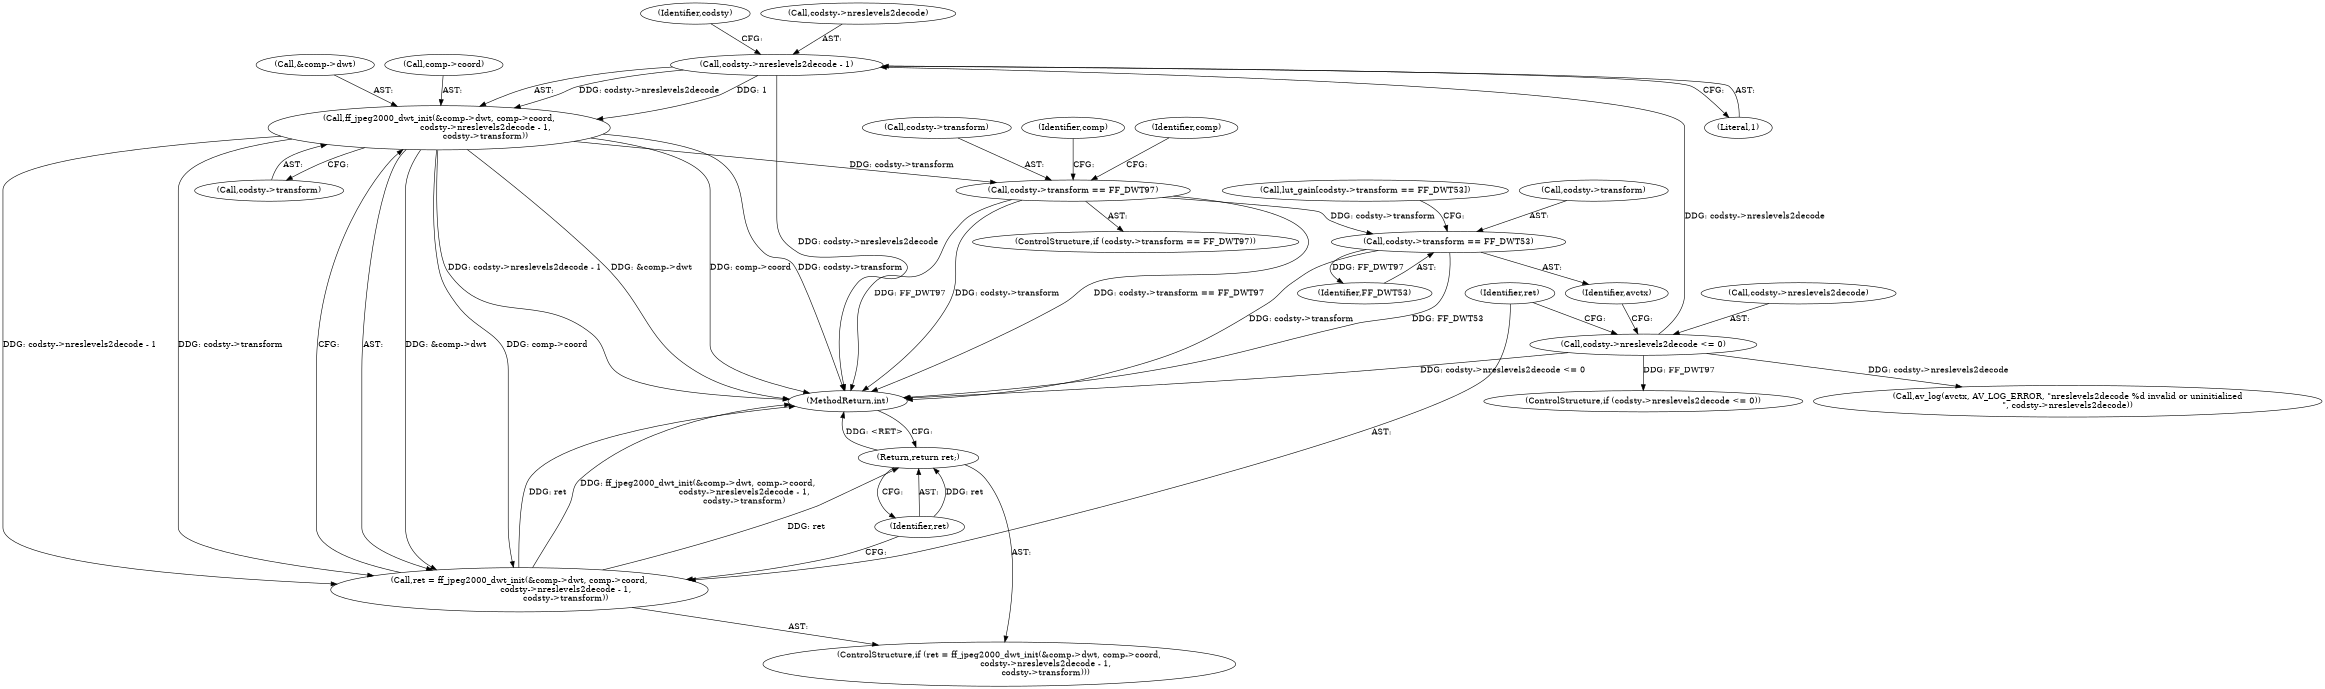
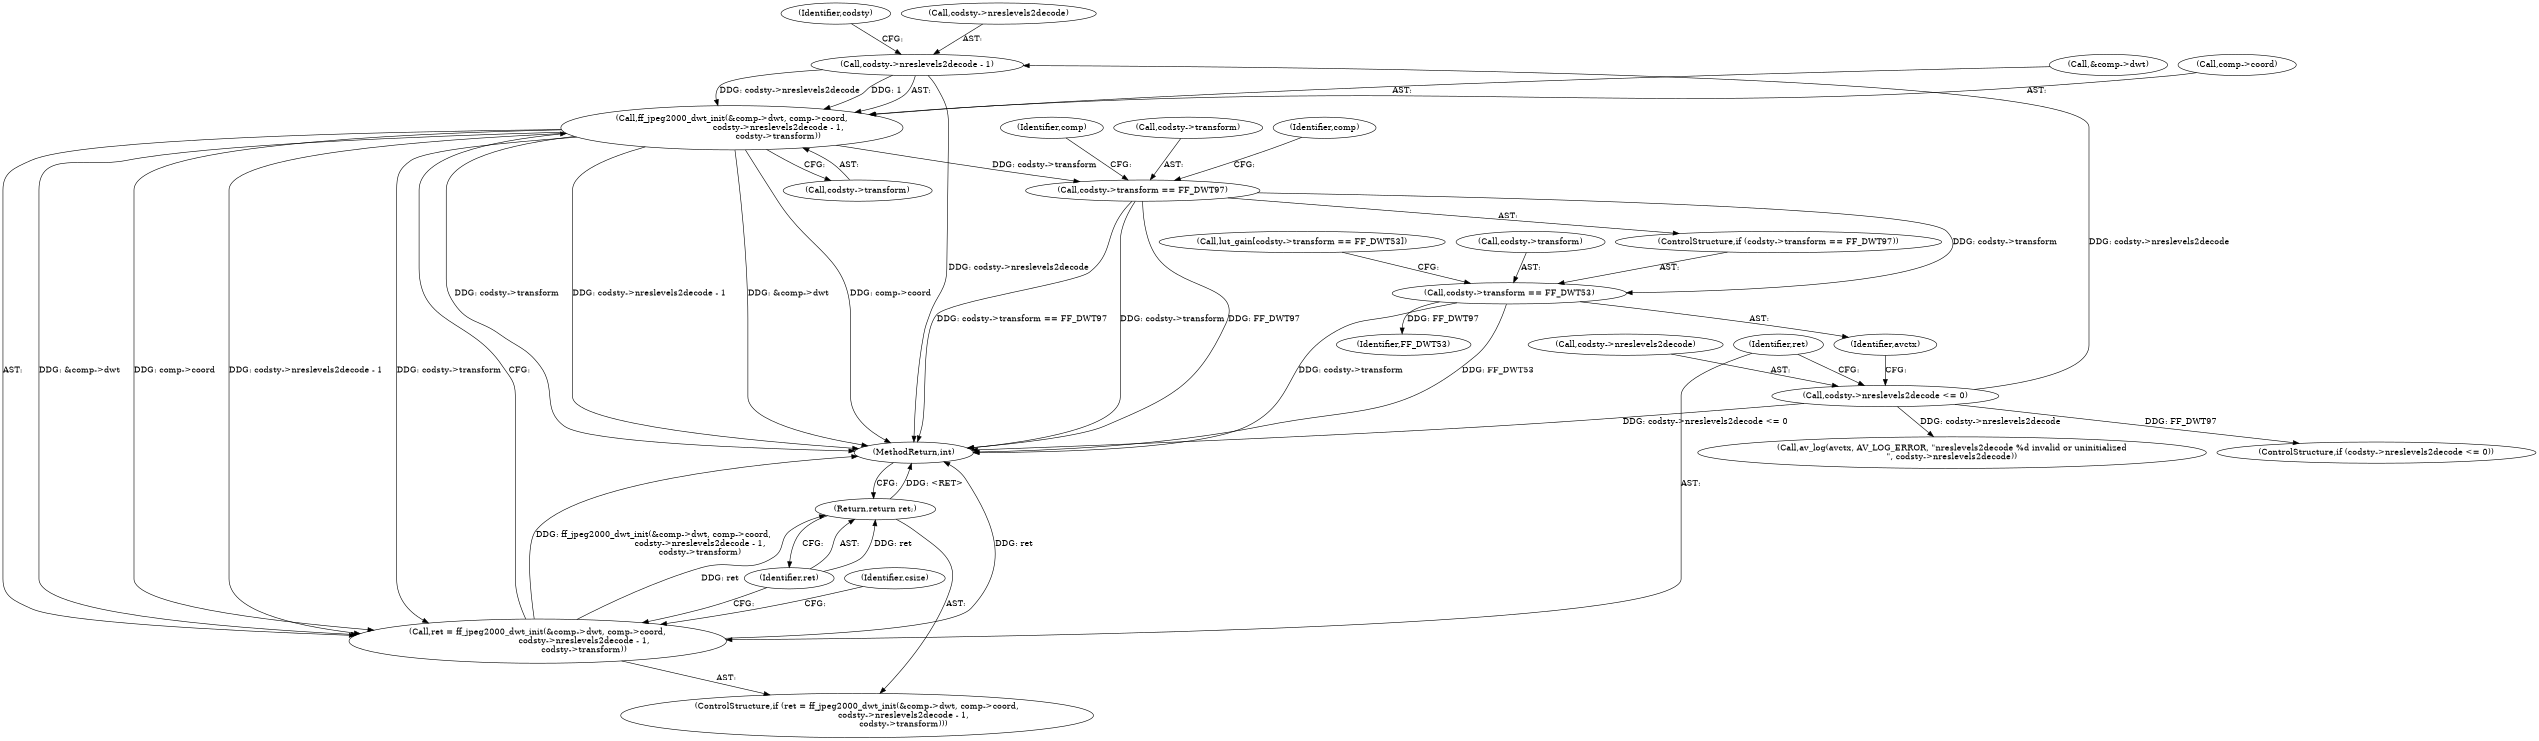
node "(Literal,1)": removed
edge "(Identifier,FF_DWT53)" -> "(Call,codsty->transform == FF_DWT53)": now "(ControlStructure,if (codsty->transform == FF_DWT97))" -> "(Call,codsty->transform == FF_DWT53)"
node "(Identifier,csize)": added
